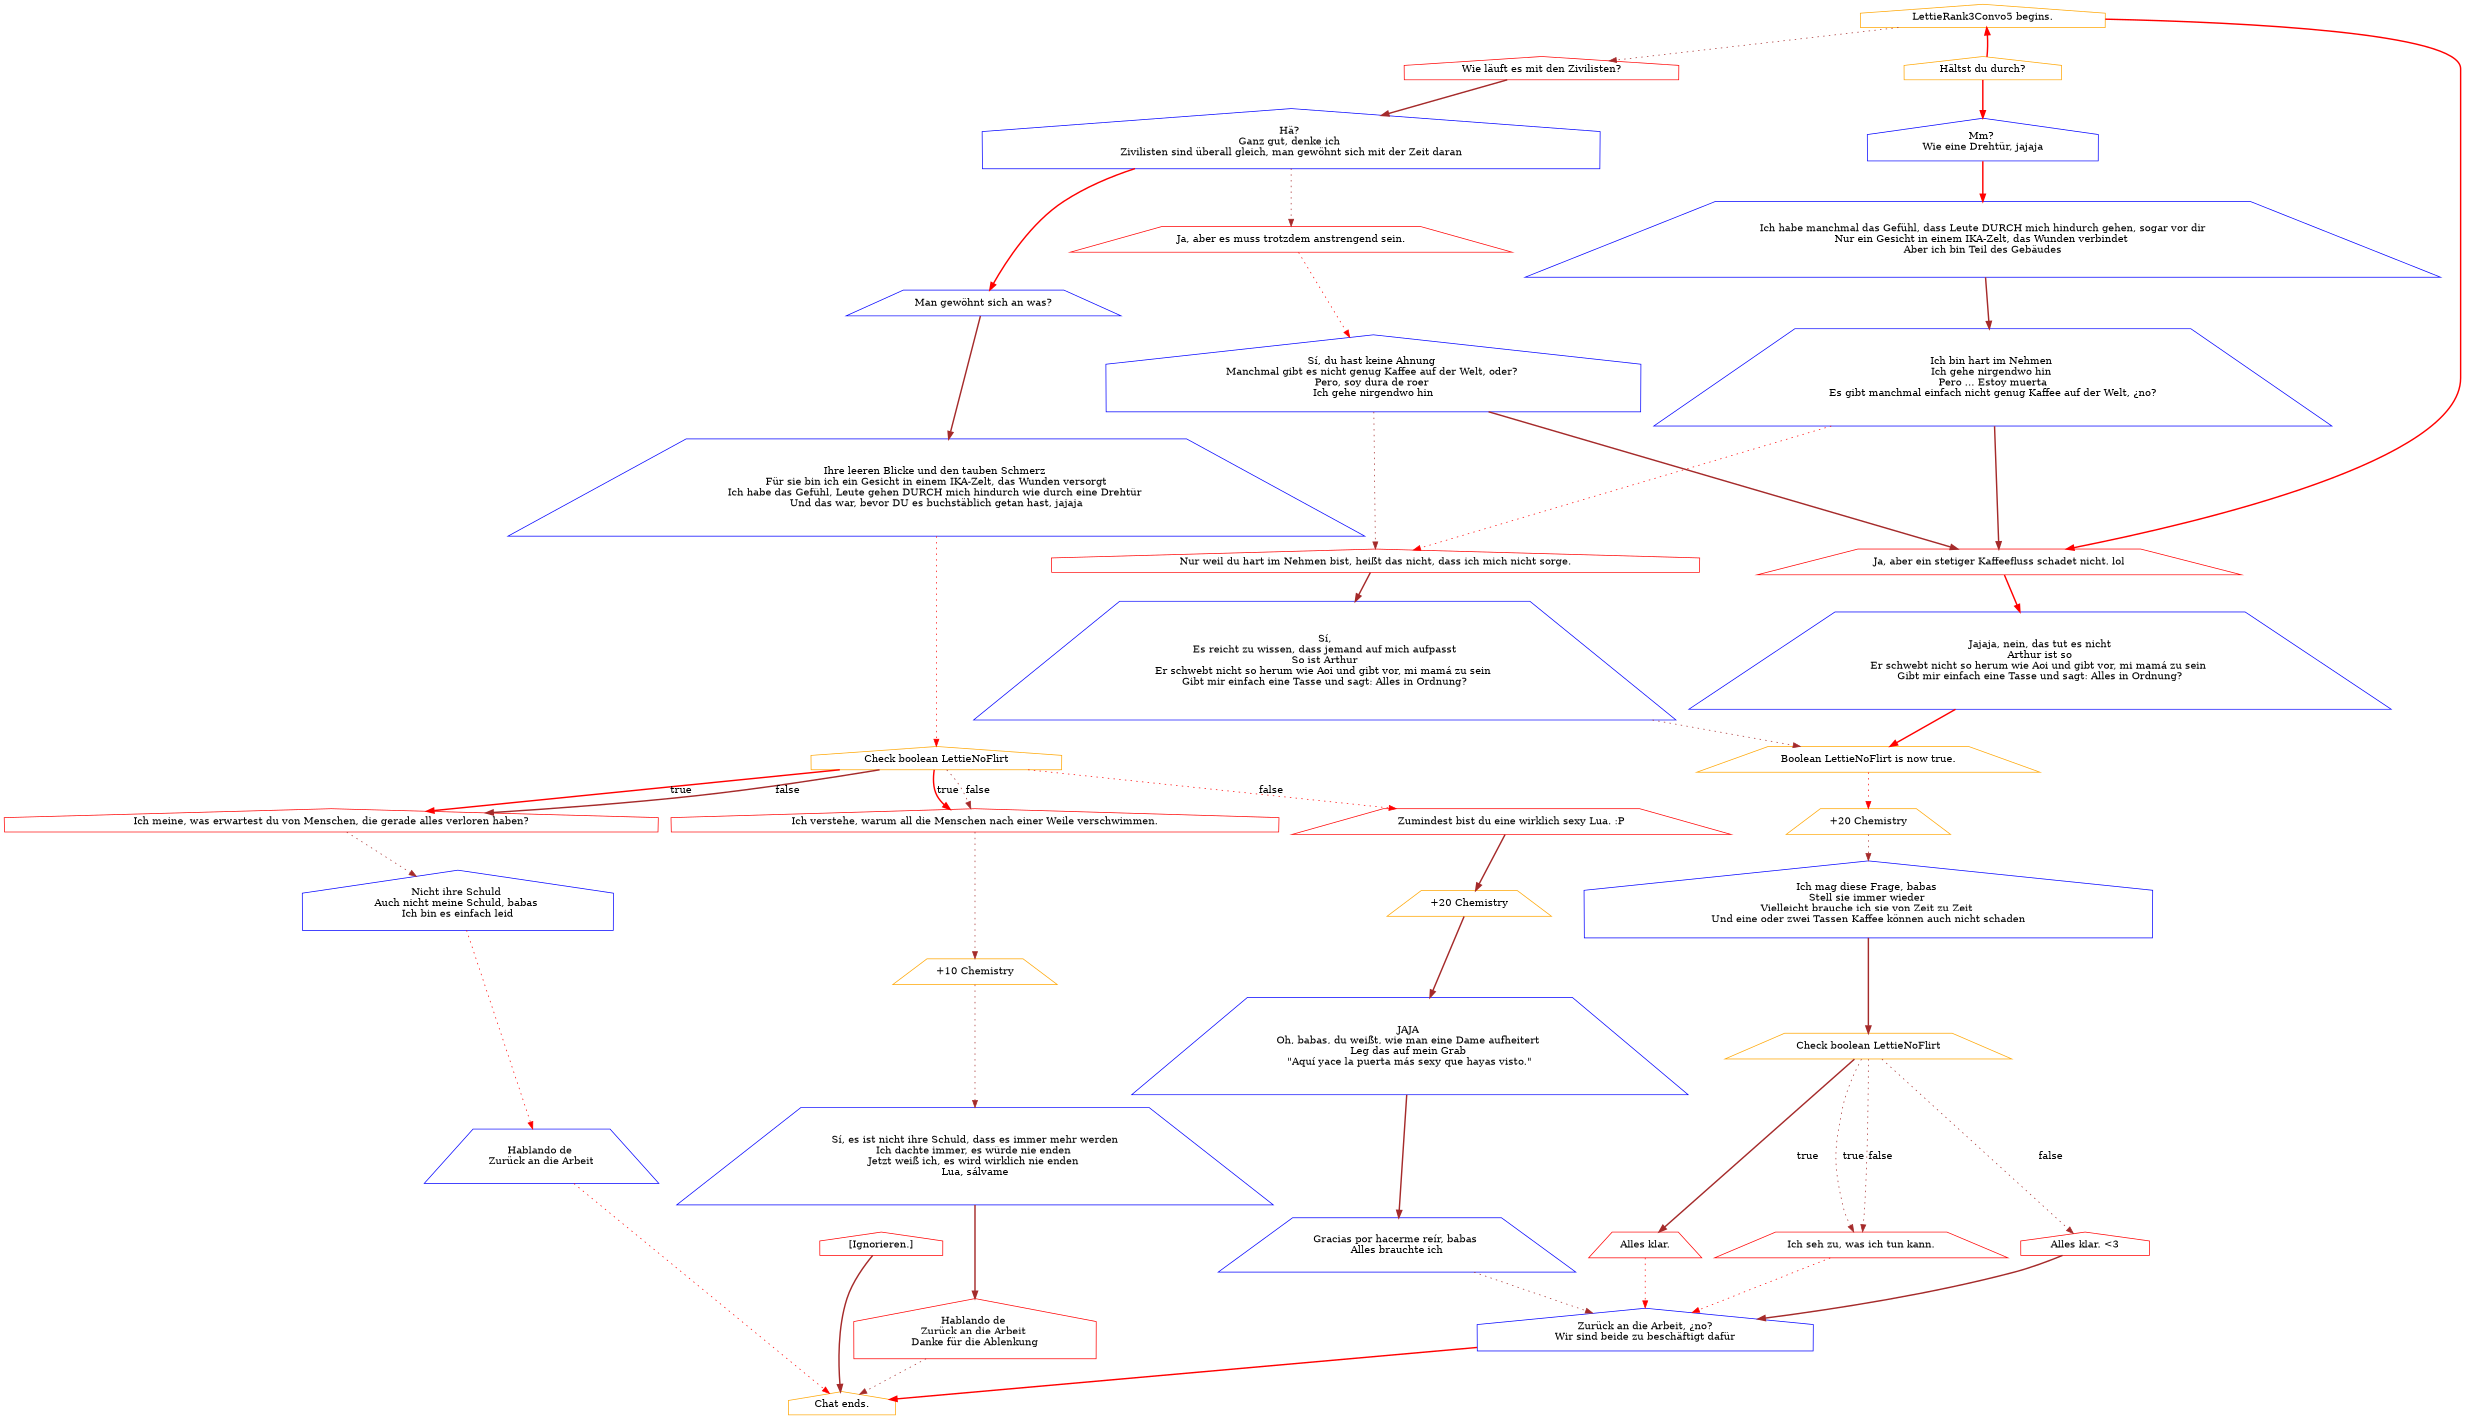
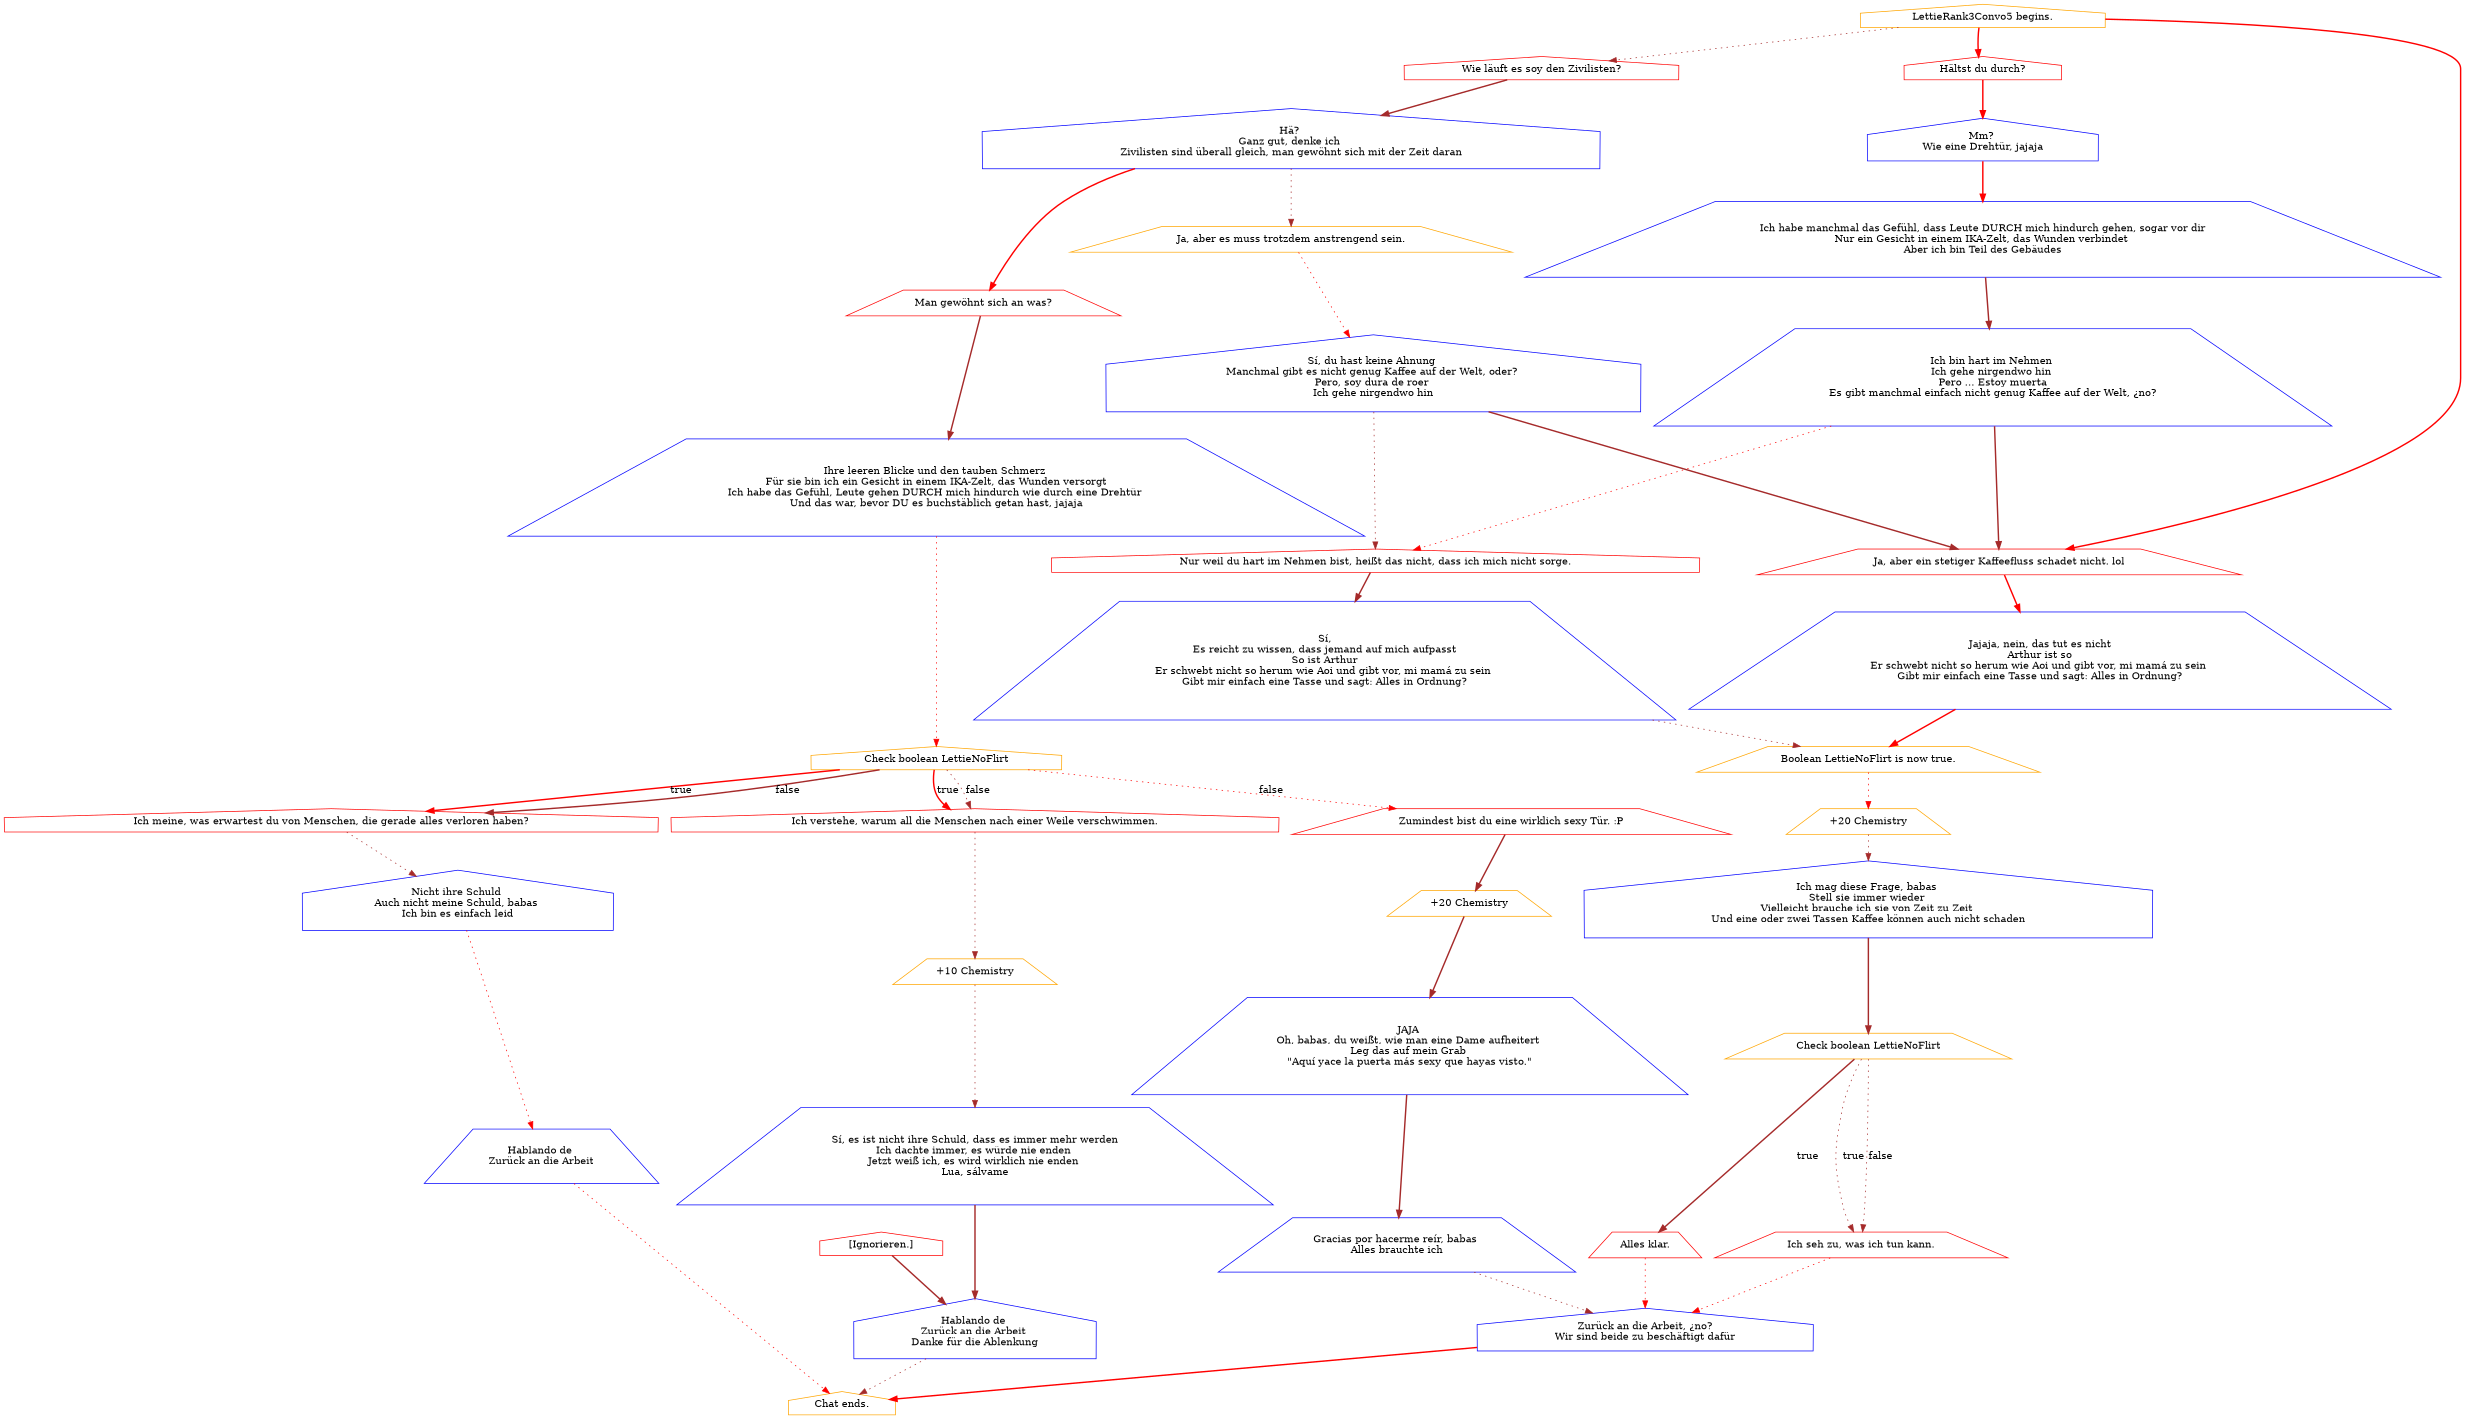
edge "Hältst du durch?" -> "LettieRank3Convo5 begins.": reversed
node "Wie läuft es mit den Zivilisten?": label "Wie läuft es mit den Zivilisten?" -> "Wie läuft es soy den Zivilisten?"
node "Hältst du durch?": color orange -> red
node "Ja, aber es muss trotzdem anstrengend sein.": color red -> orange
node "Man gewöhnt sich an was?": color blue -> red
node "Zumindest bist du eine wirklich sexy Lua. :P": label "Zumindest bist du eine wirklich sexy Lua. :P" -> "Zumindest bist du eine wirklich sexy Tür. :P"
node "Alles klar. <3": removed
edge "[Ignorieren.]" -> "Chat ends.": now "[Ignorieren.]" -> "Hablando de Zurück an die Arbeit Danke für die Ablenkung"
node "Hablando de Zurück an die Arbeit Danke für die Ablenkung": color red -> blue
